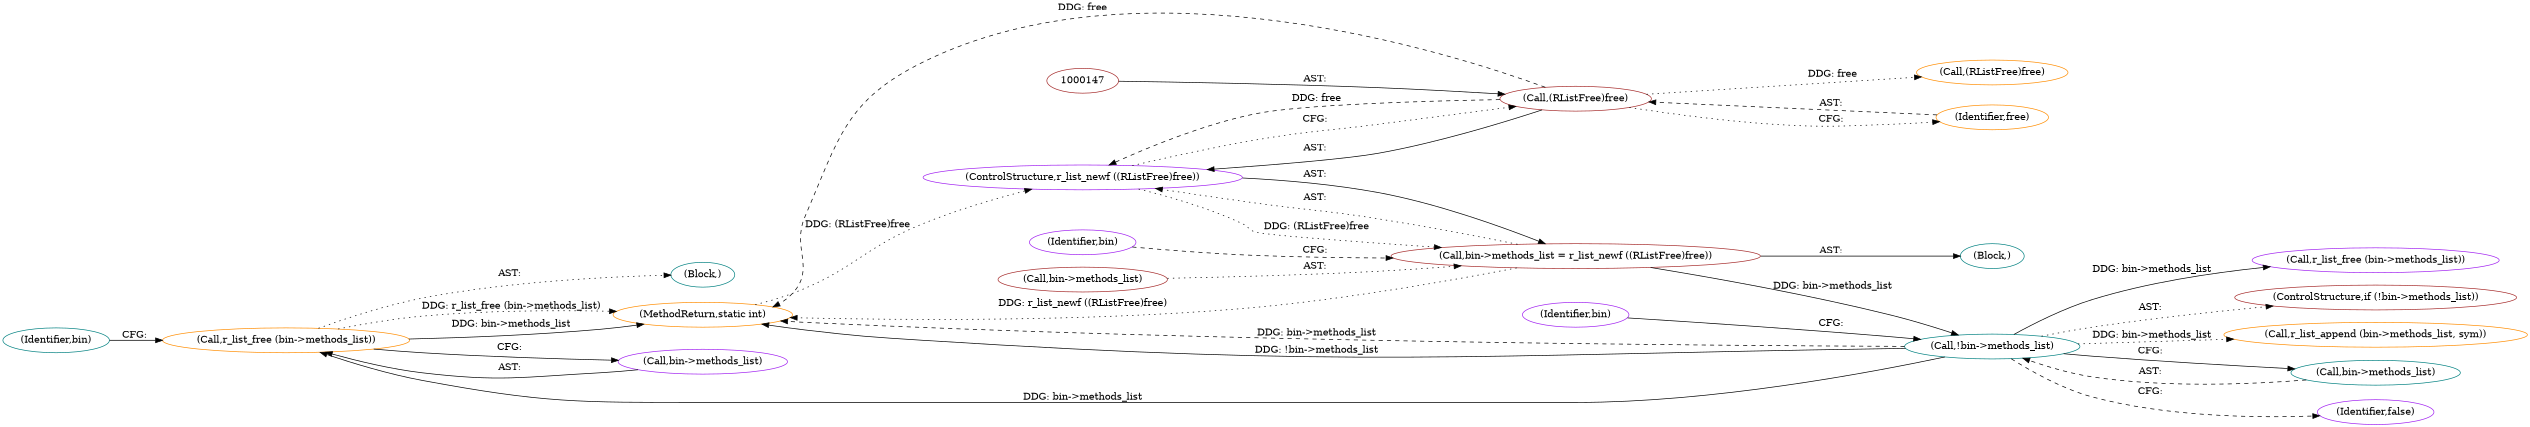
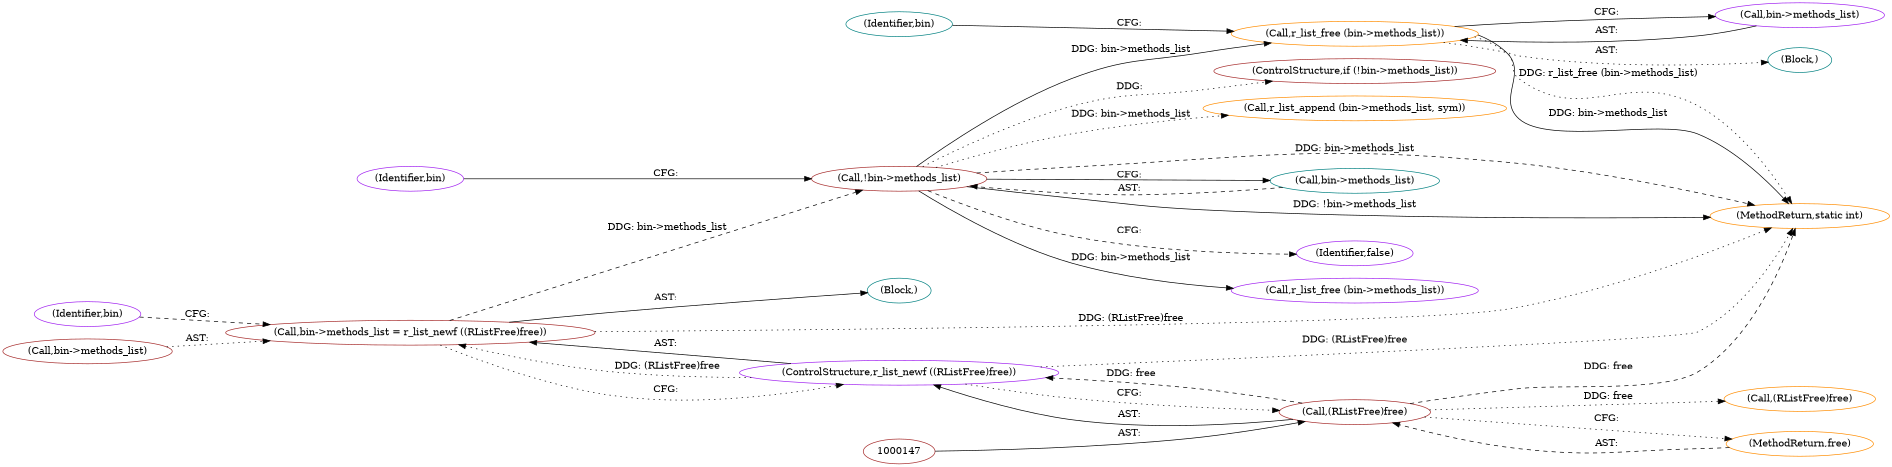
node "(Identifier,free)": label "(Identifier,free)" -> "(MethodReturn,free)"
edge "(Call,bin->methods_list = r_list_newf ((RListFree)free))" -> "(ControlStructure,r_list_newf ((RListFree)free))": label "AST: " -> "CFG: "
edge "(MethodReturn,static int)" -> "(ControlStructure,r_list_newf ((RListFree)free))": reversed
edge "(Call,bin->methods_list = r_list_newf ((RListFree)free))" -> "(Call,!bin->methods_list)": style solid -> dashed
edge "(Call,bin->methods_list = r_list_newf ((RListFree)free))" -> "(MethodReturn,static int)": label "DDG: r_list_newf ((RListFree)free)" -> "DDG: (RListFree)free"
edge "(Call,!bin->methods_list)" -> "(ControlStructure,if (!bin->methods_list))": label "AST: " -> "DDG: "
node "(Call,!bin->methods_list)": color teal -> brown
